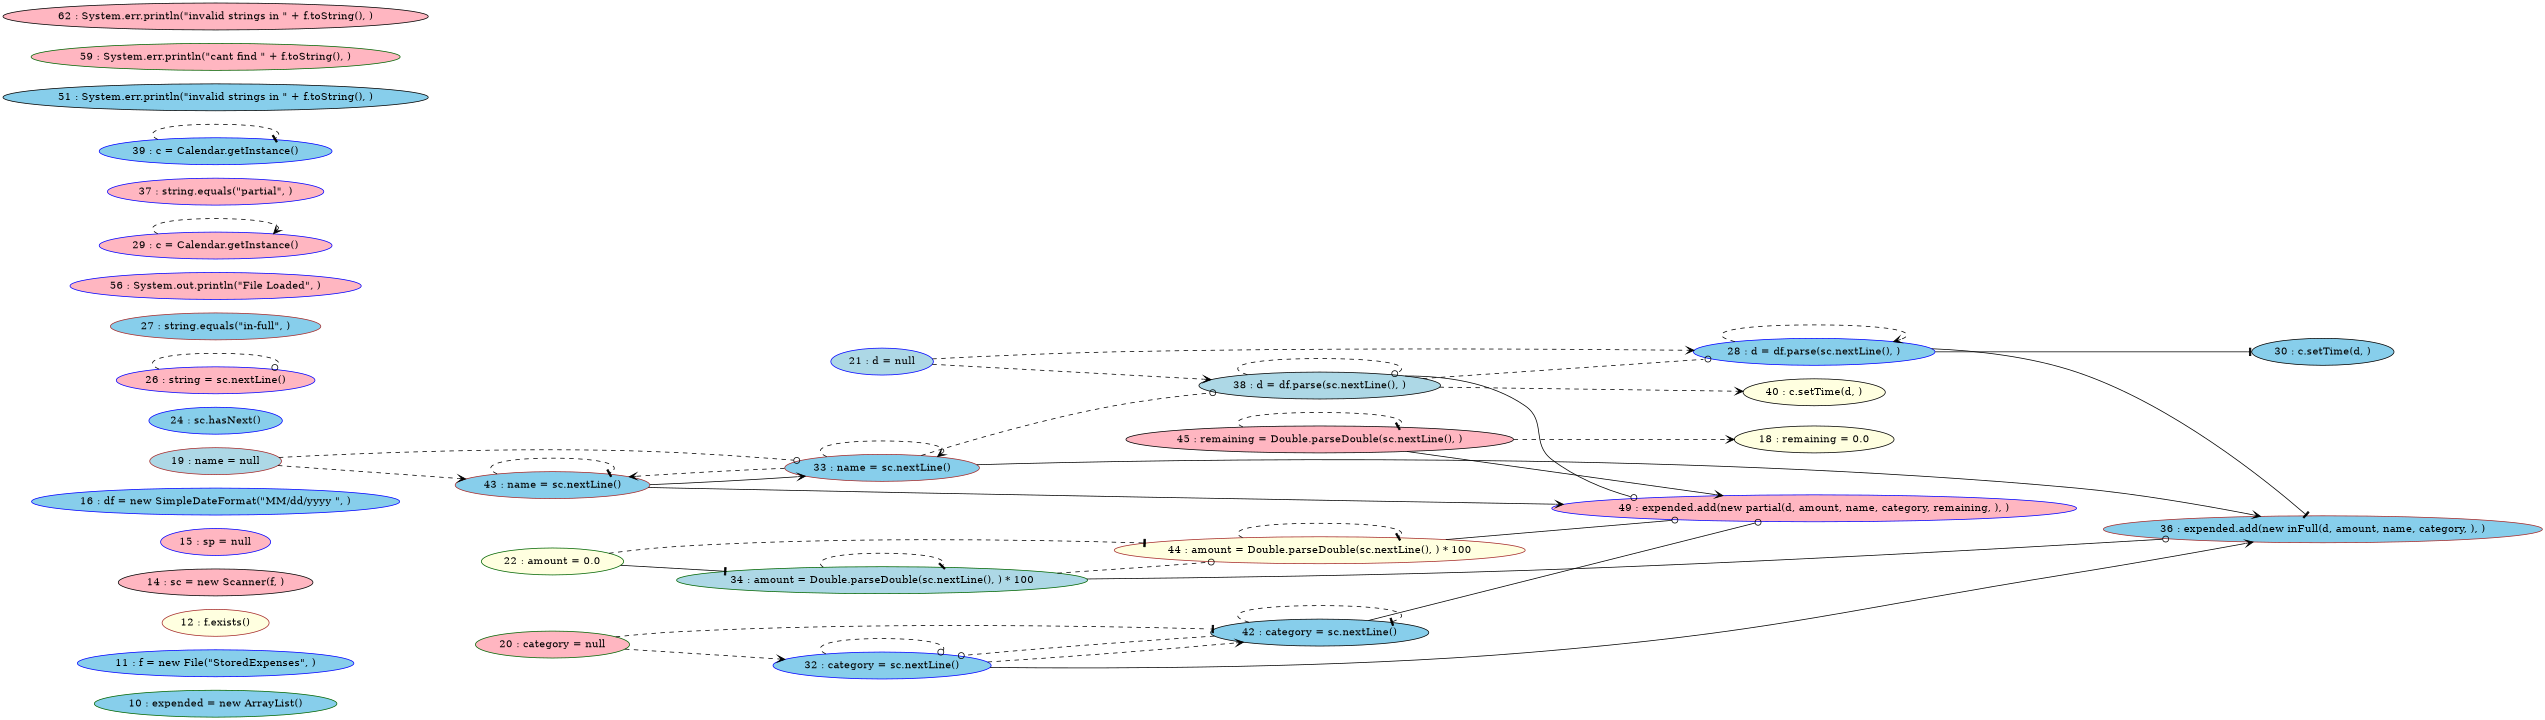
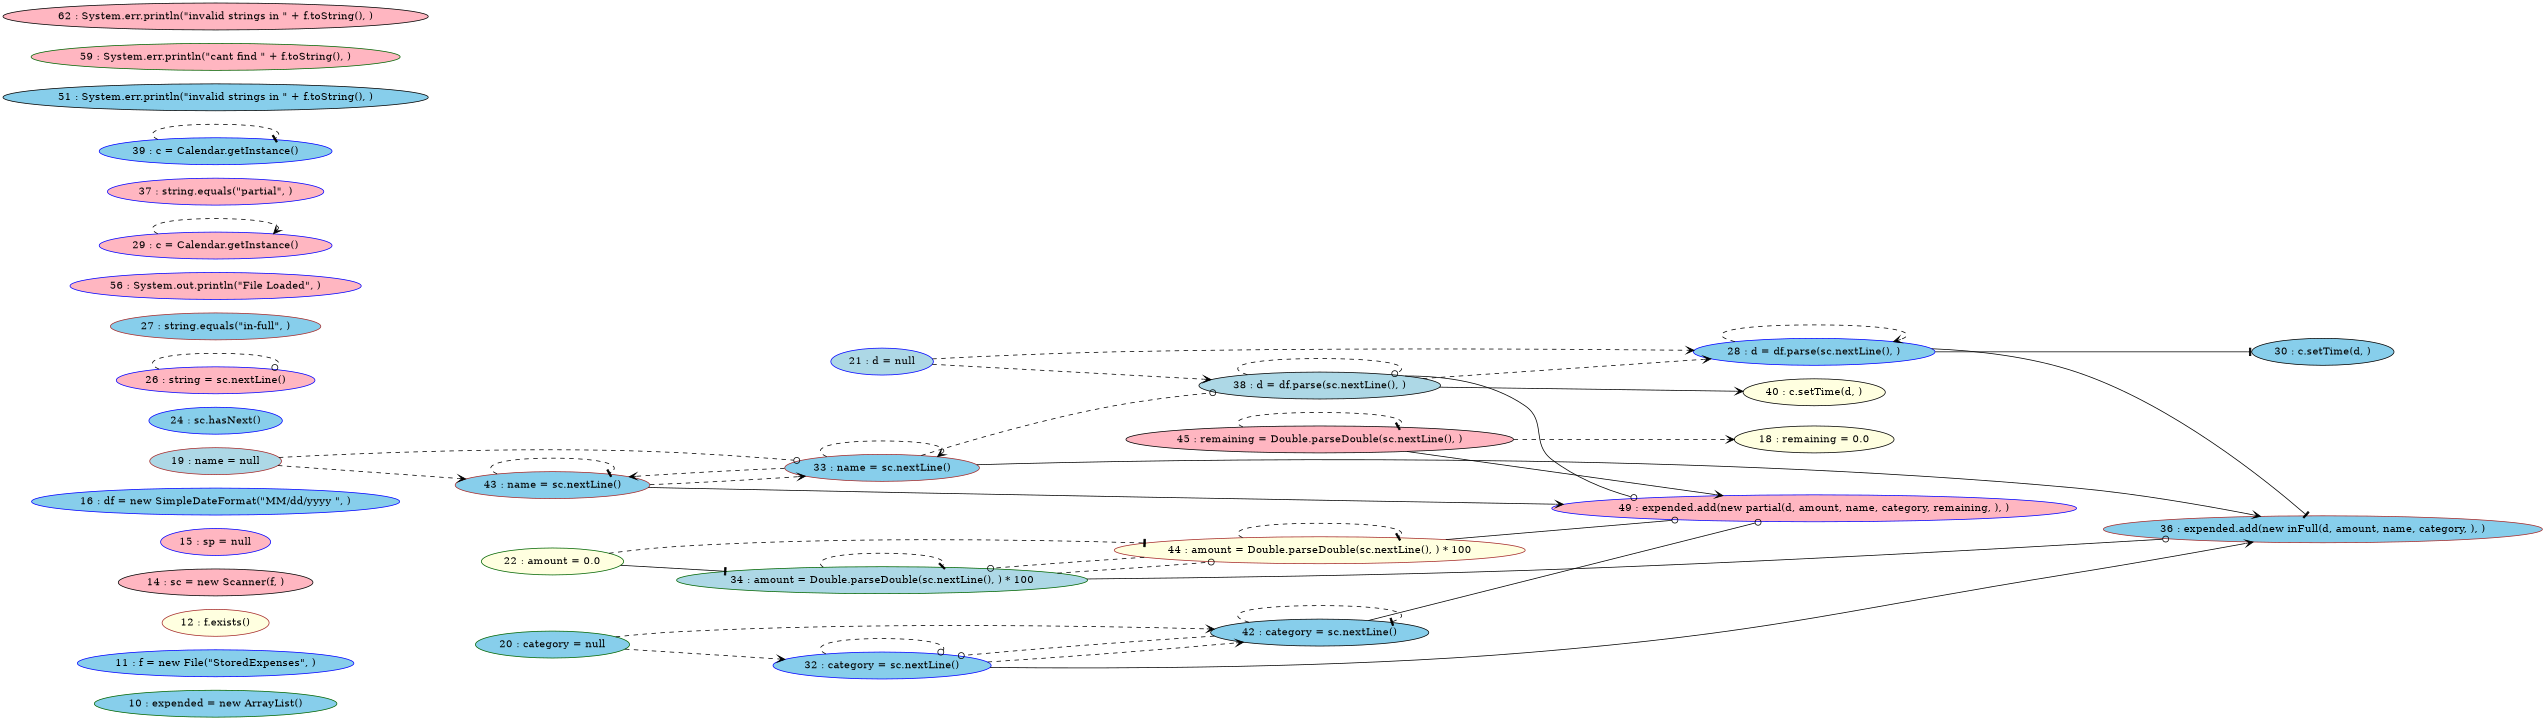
edge "38 : d = df.parse(sc.nextLine(), )" -> "28 : d = df.parse(sc.nextLine(), )": arrowhead odot -> vee
edge "38 : d = df.parse(sc.nextLine(), )" -> "40 : c.setTime(d, )": style dashed -> solid
edge "43 : name = sc.nextLine()" -> "33 : name = sc.nextLine()": style solid -> dashed
edge "44 : amount = Double.parseDouble(sc.nextLine(), ) * 100" -> "34 : amount = Double.parseDouble(sc.nextLine(), ) * 100": added
edge "20 : category = null" -> "42 : category = sc.nextLine()": arrowhead tee -> vee
node "20 : category = null": fillcolor lightpink -> skyblue
